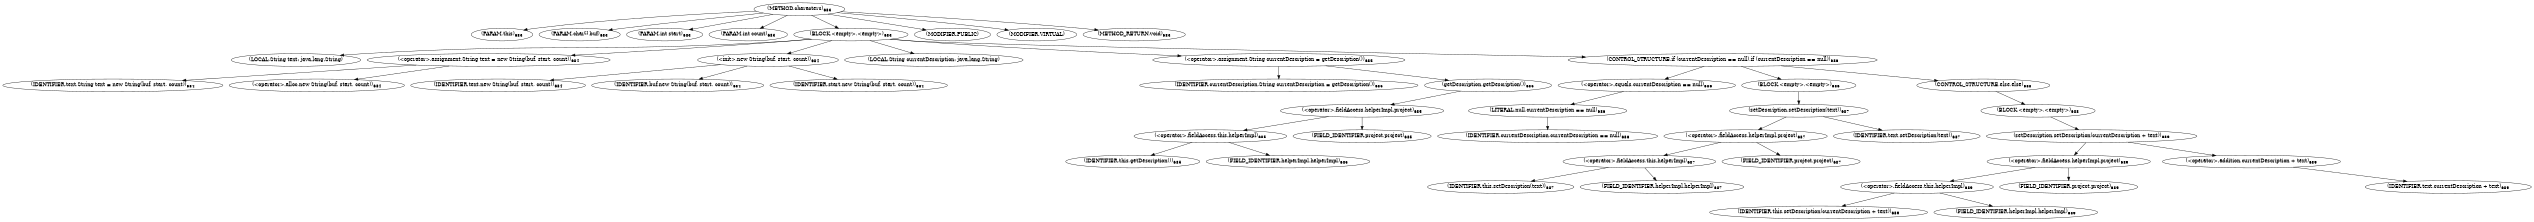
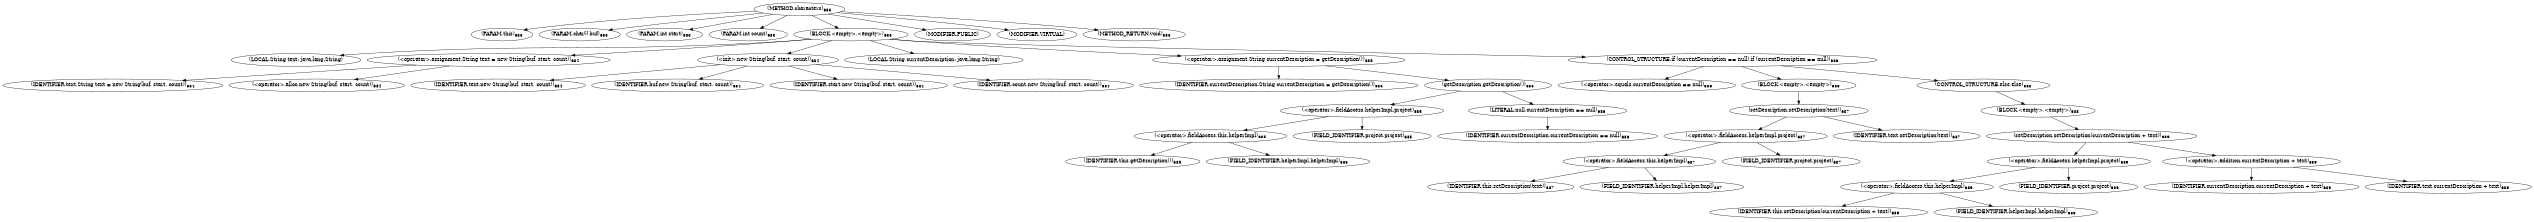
node "(IDENTIFIER,count,new String(buf, start, count))": added
edge "(<operator>.equals,currentDescription == null)" -> "(LITERAL,null,currentDescription == null)": now "(getDescription,getDescription())" -> "(LITERAL,null,currentDescription == null)"
node "(IDENTIFIER,currentDescription,currentDescription + text)": added
